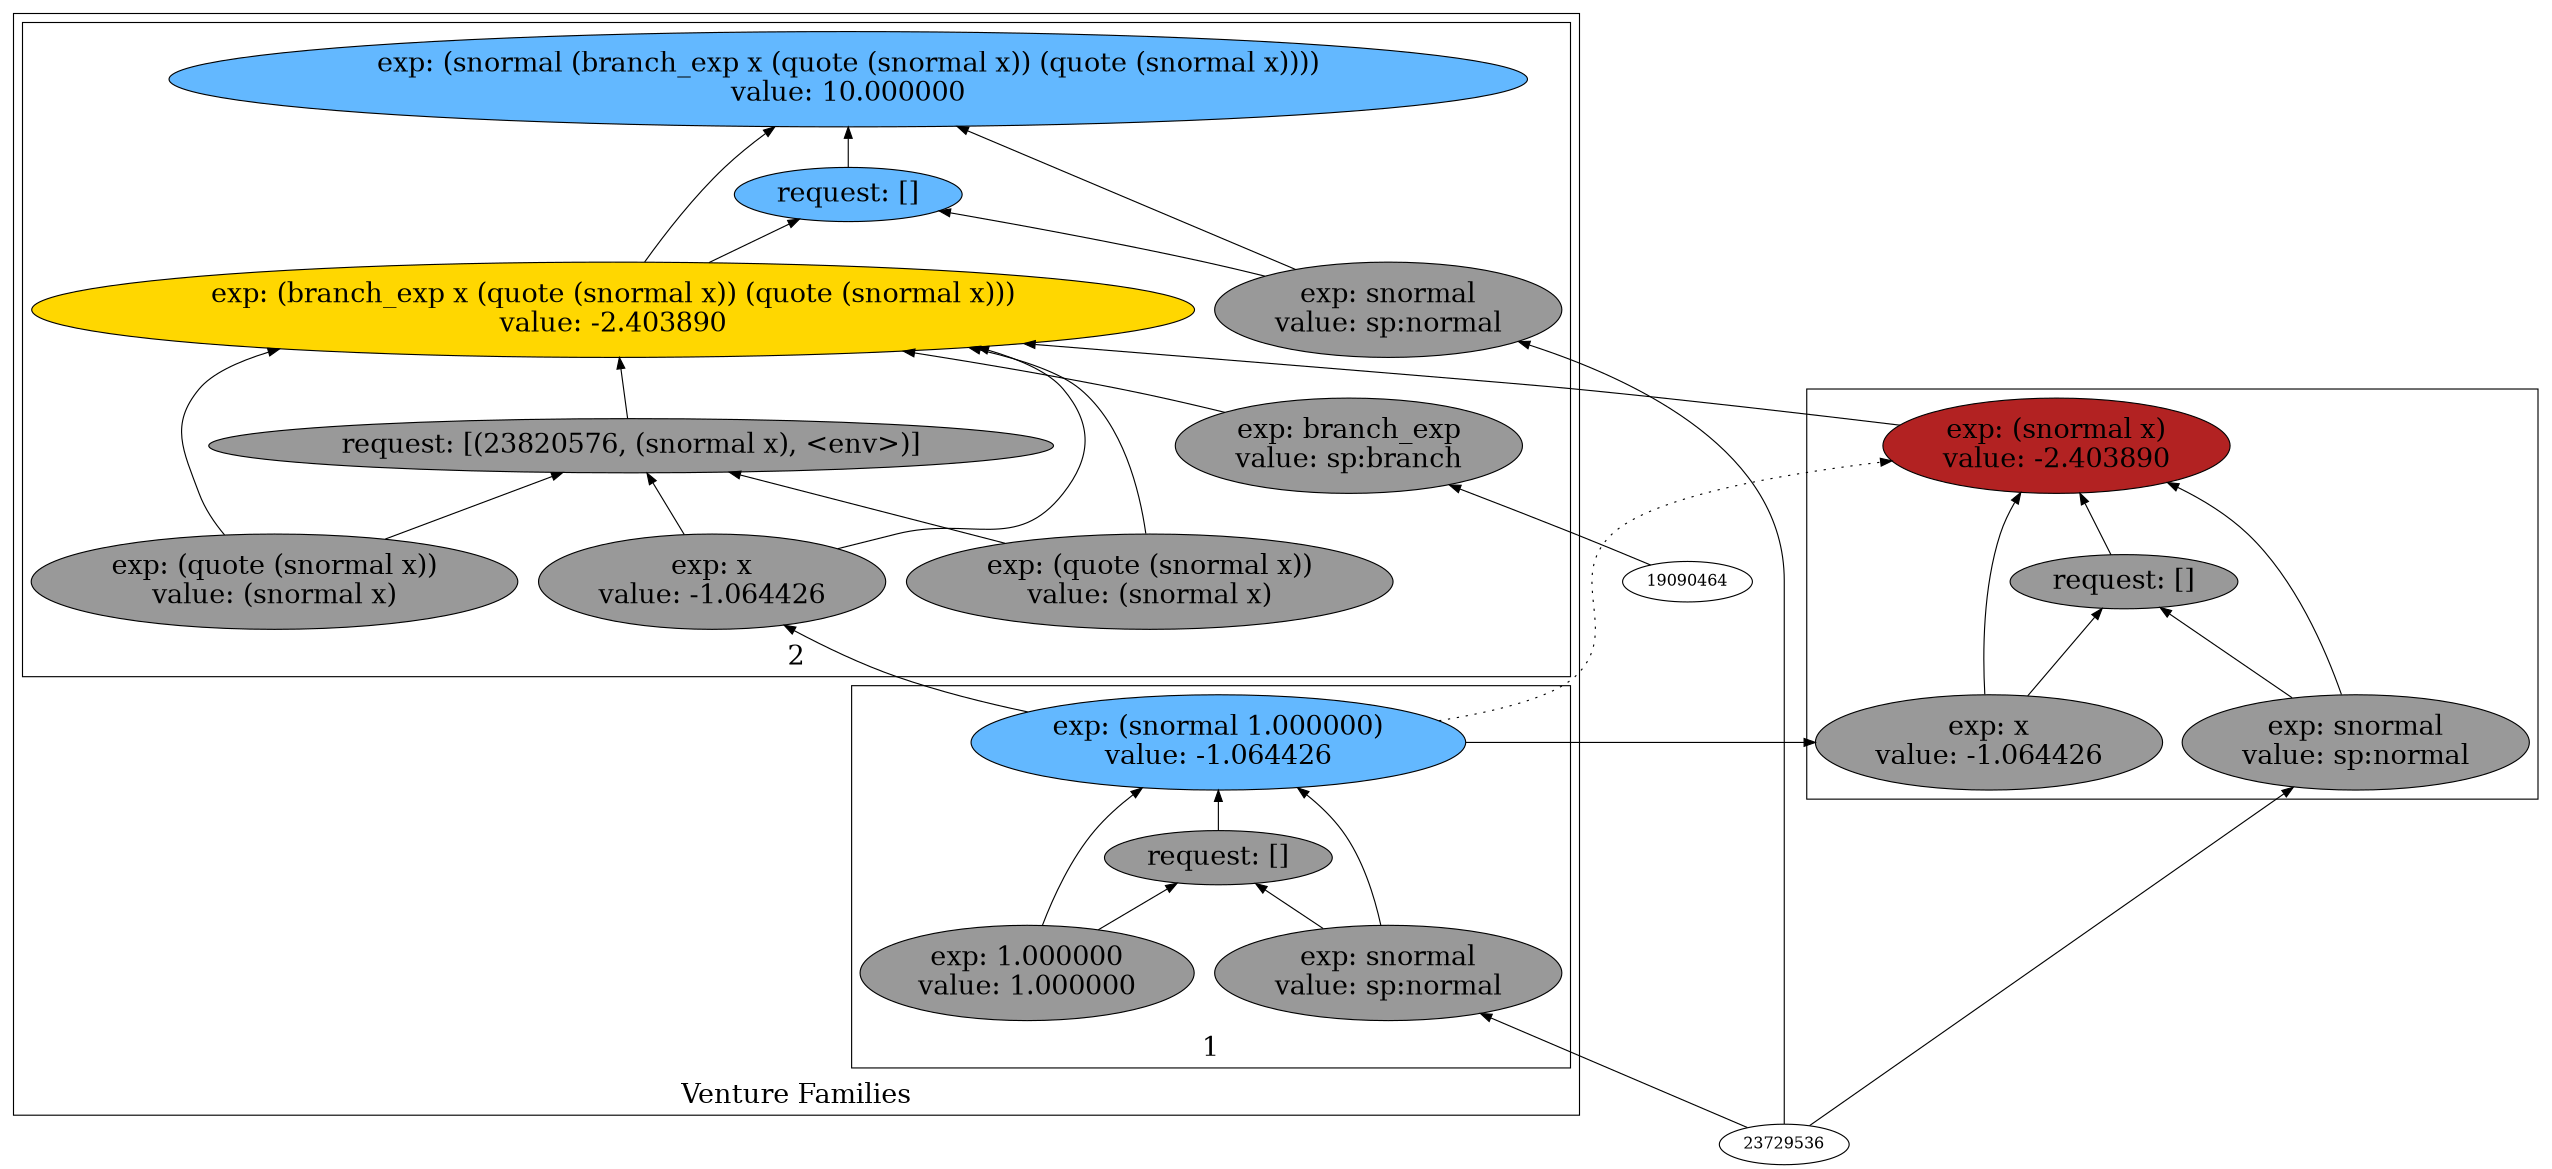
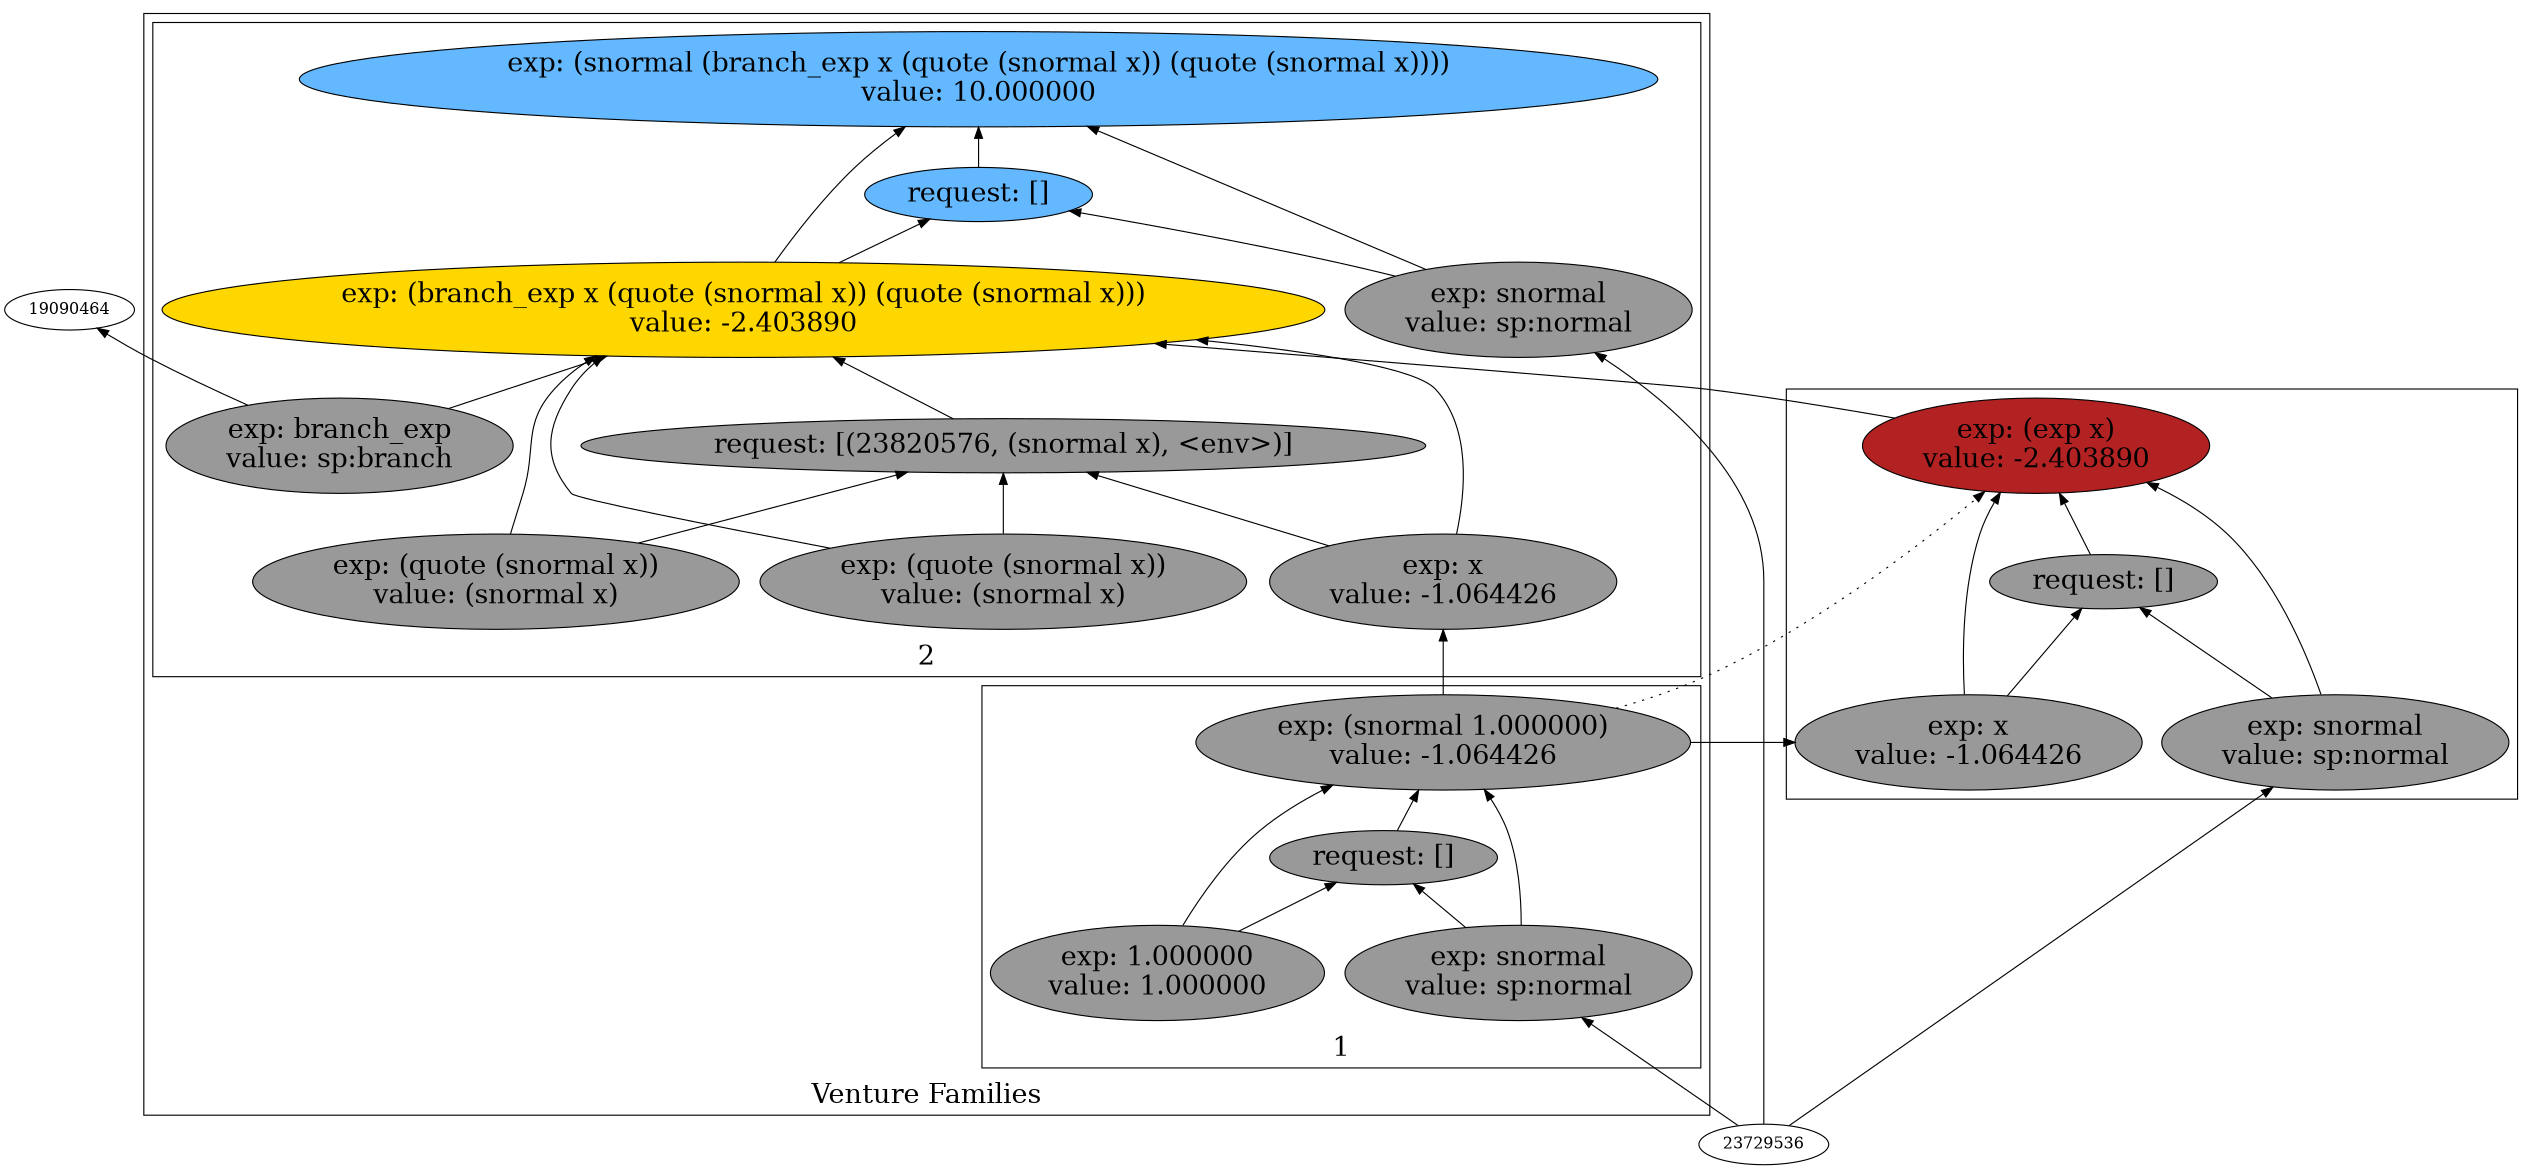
node "exp: (snormal x) value: -2.403890": label "exp: (snormal x) value: -2.403890" -> "exp: (exp x) value: -2.403890"
edge "19090464" -> "exp: branch_exp value: sp:branch": reversed
node "exp: (snormal 1.000000) value: -1.064426": fillcolor steelblue1 -> grey60
